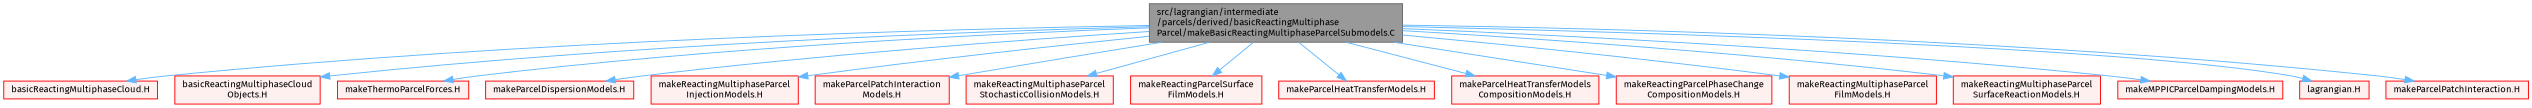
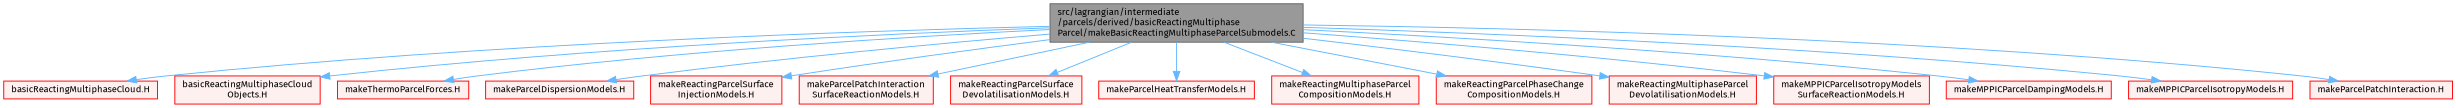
node "makeReactingMultiphaseParcel InjectionModels.H": label "makeReactingMultiphaseParcel InjectionModels.H" -> "makeReactingParcelSurface InjectionModels.H"
node "makeParcelPatchInteraction Models.H": label "makeParcelPatchInteraction Models.H" -> "makeParcelPatchInteraction SurfaceReactionModels.H"
node "makeReactingMultiphaseParcel StochasticCollisionModels.H": removed
node "makeReactingParcelSurface FilmModels.H": label "makeReactingParcelSurface FilmModels.H" -> "makeReactingParcelSurface DevolatilisationModels.H"
node "makeParcelHeatTransferModels CompositionModels.H": label "makeParcelHeatTransferModels CompositionModels.H" -> "makeReactingMultiphaseParcel CompositionModels.H"
node "makeReactingMultiphaseParcel FilmModels.H": label "makeReactingMultiphaseParcel FilmModels.H" -> "makeReactingMultiphaseParcel DevolatilisationModels.H"
node "makeReactingMultiphaseParcel SurfaceReactionModels.H": label "makeReactingMultiphaseParcel SurfaceReactionModels.H" -> "makeMPPICParcelIsotropyModels SurfaceReactionModels.H"
node "lagrangian.H": label "lagrangian.H" -> "makeMPPICParcelIsotropyModels.H"
